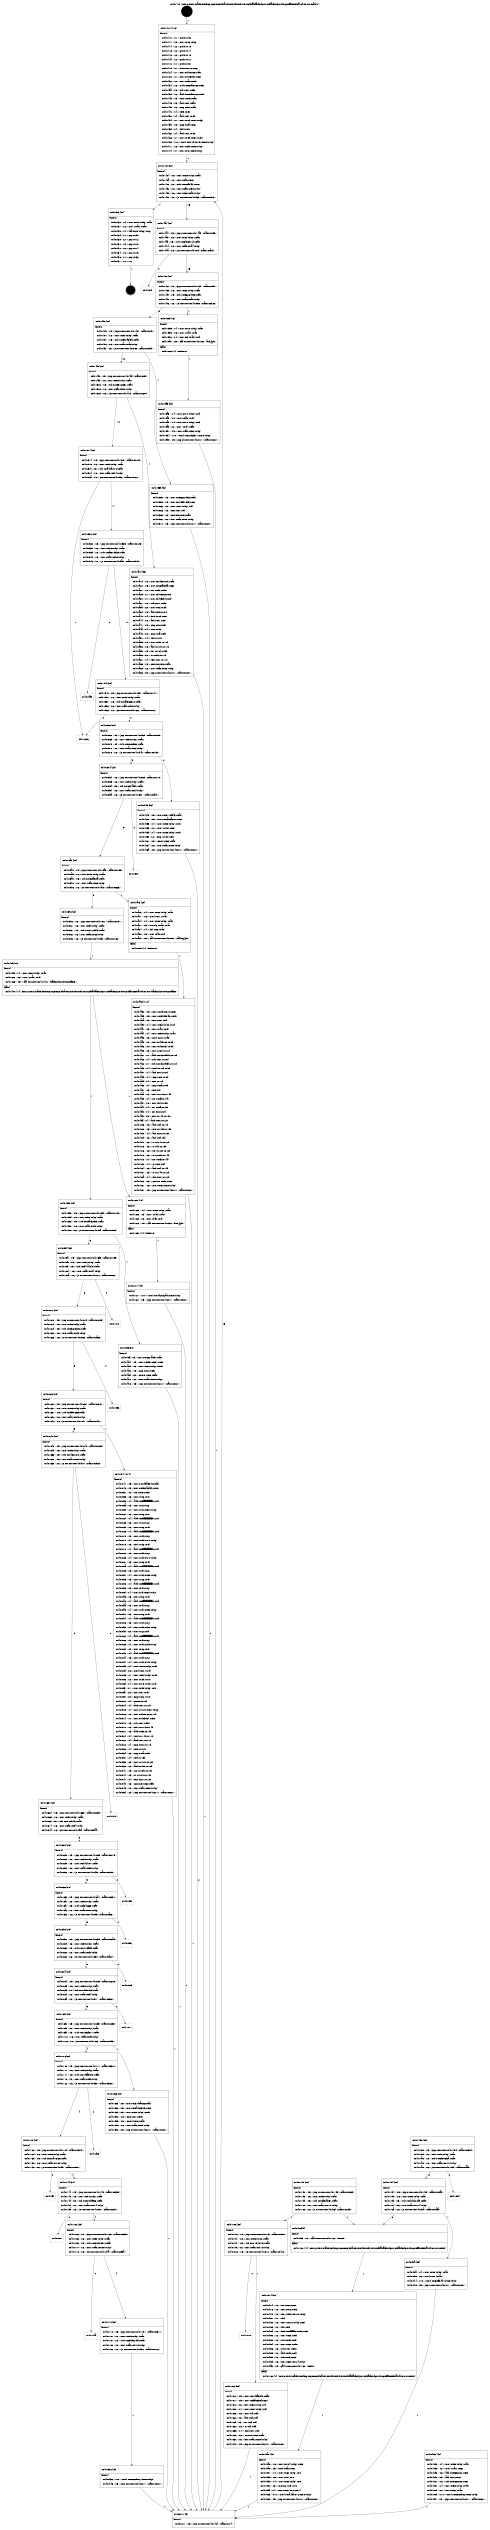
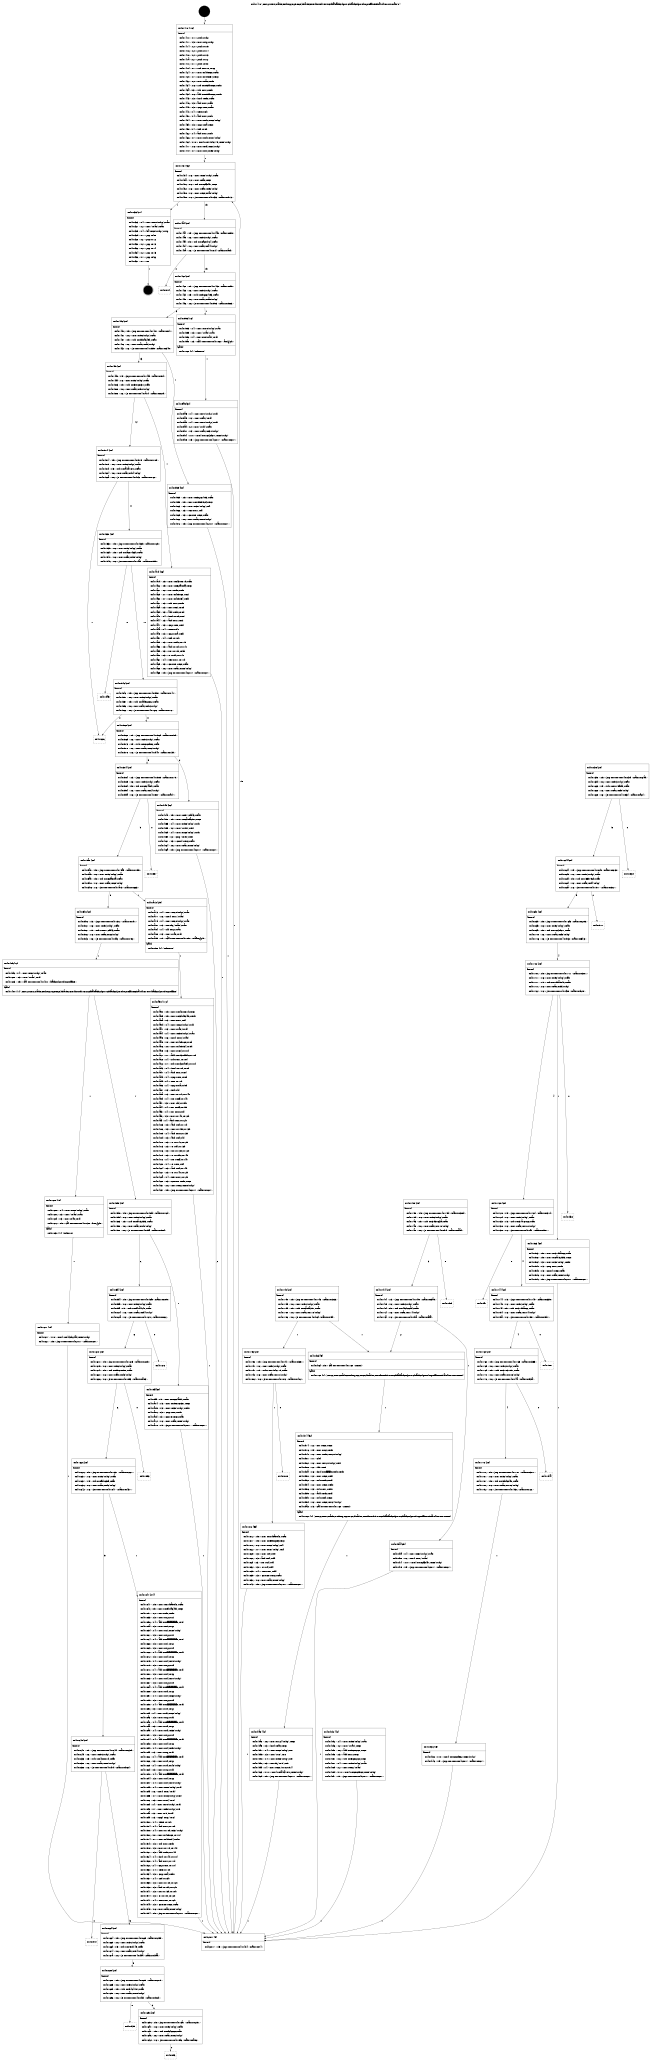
edge "0x40169c [28]" -> "0x4016b8 [28]": removed, label "5"
edge "0x4016f0 [28]" -> "0x4019c3 [30]": now "0x40170c [28]" -> "0x4019c3 [30]"
